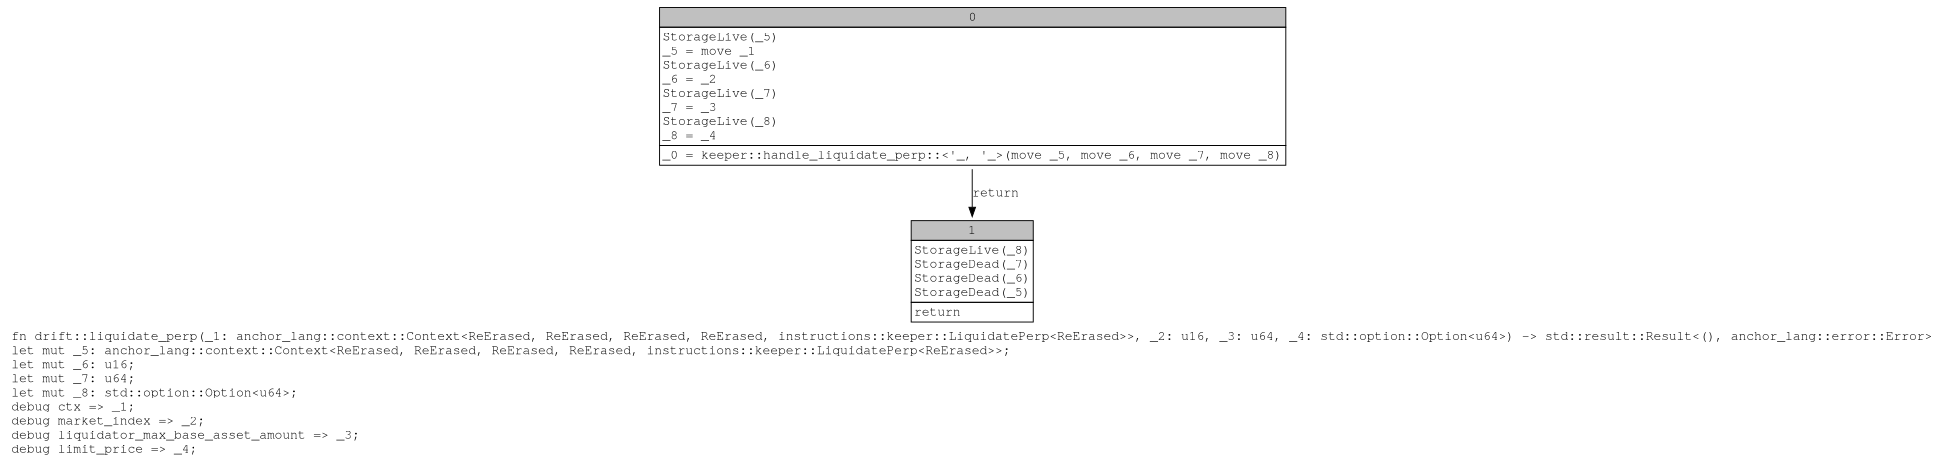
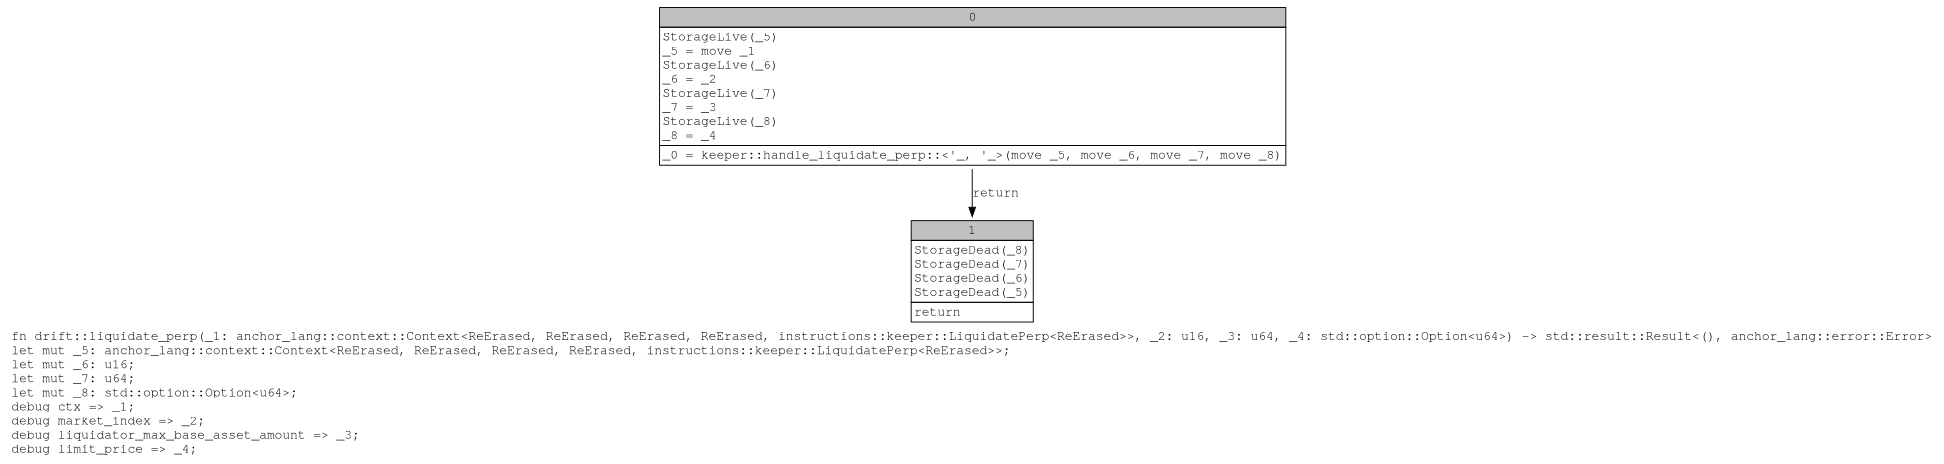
node "1": text "StorageLive(_8)" -> "StorageDead(_8)"
